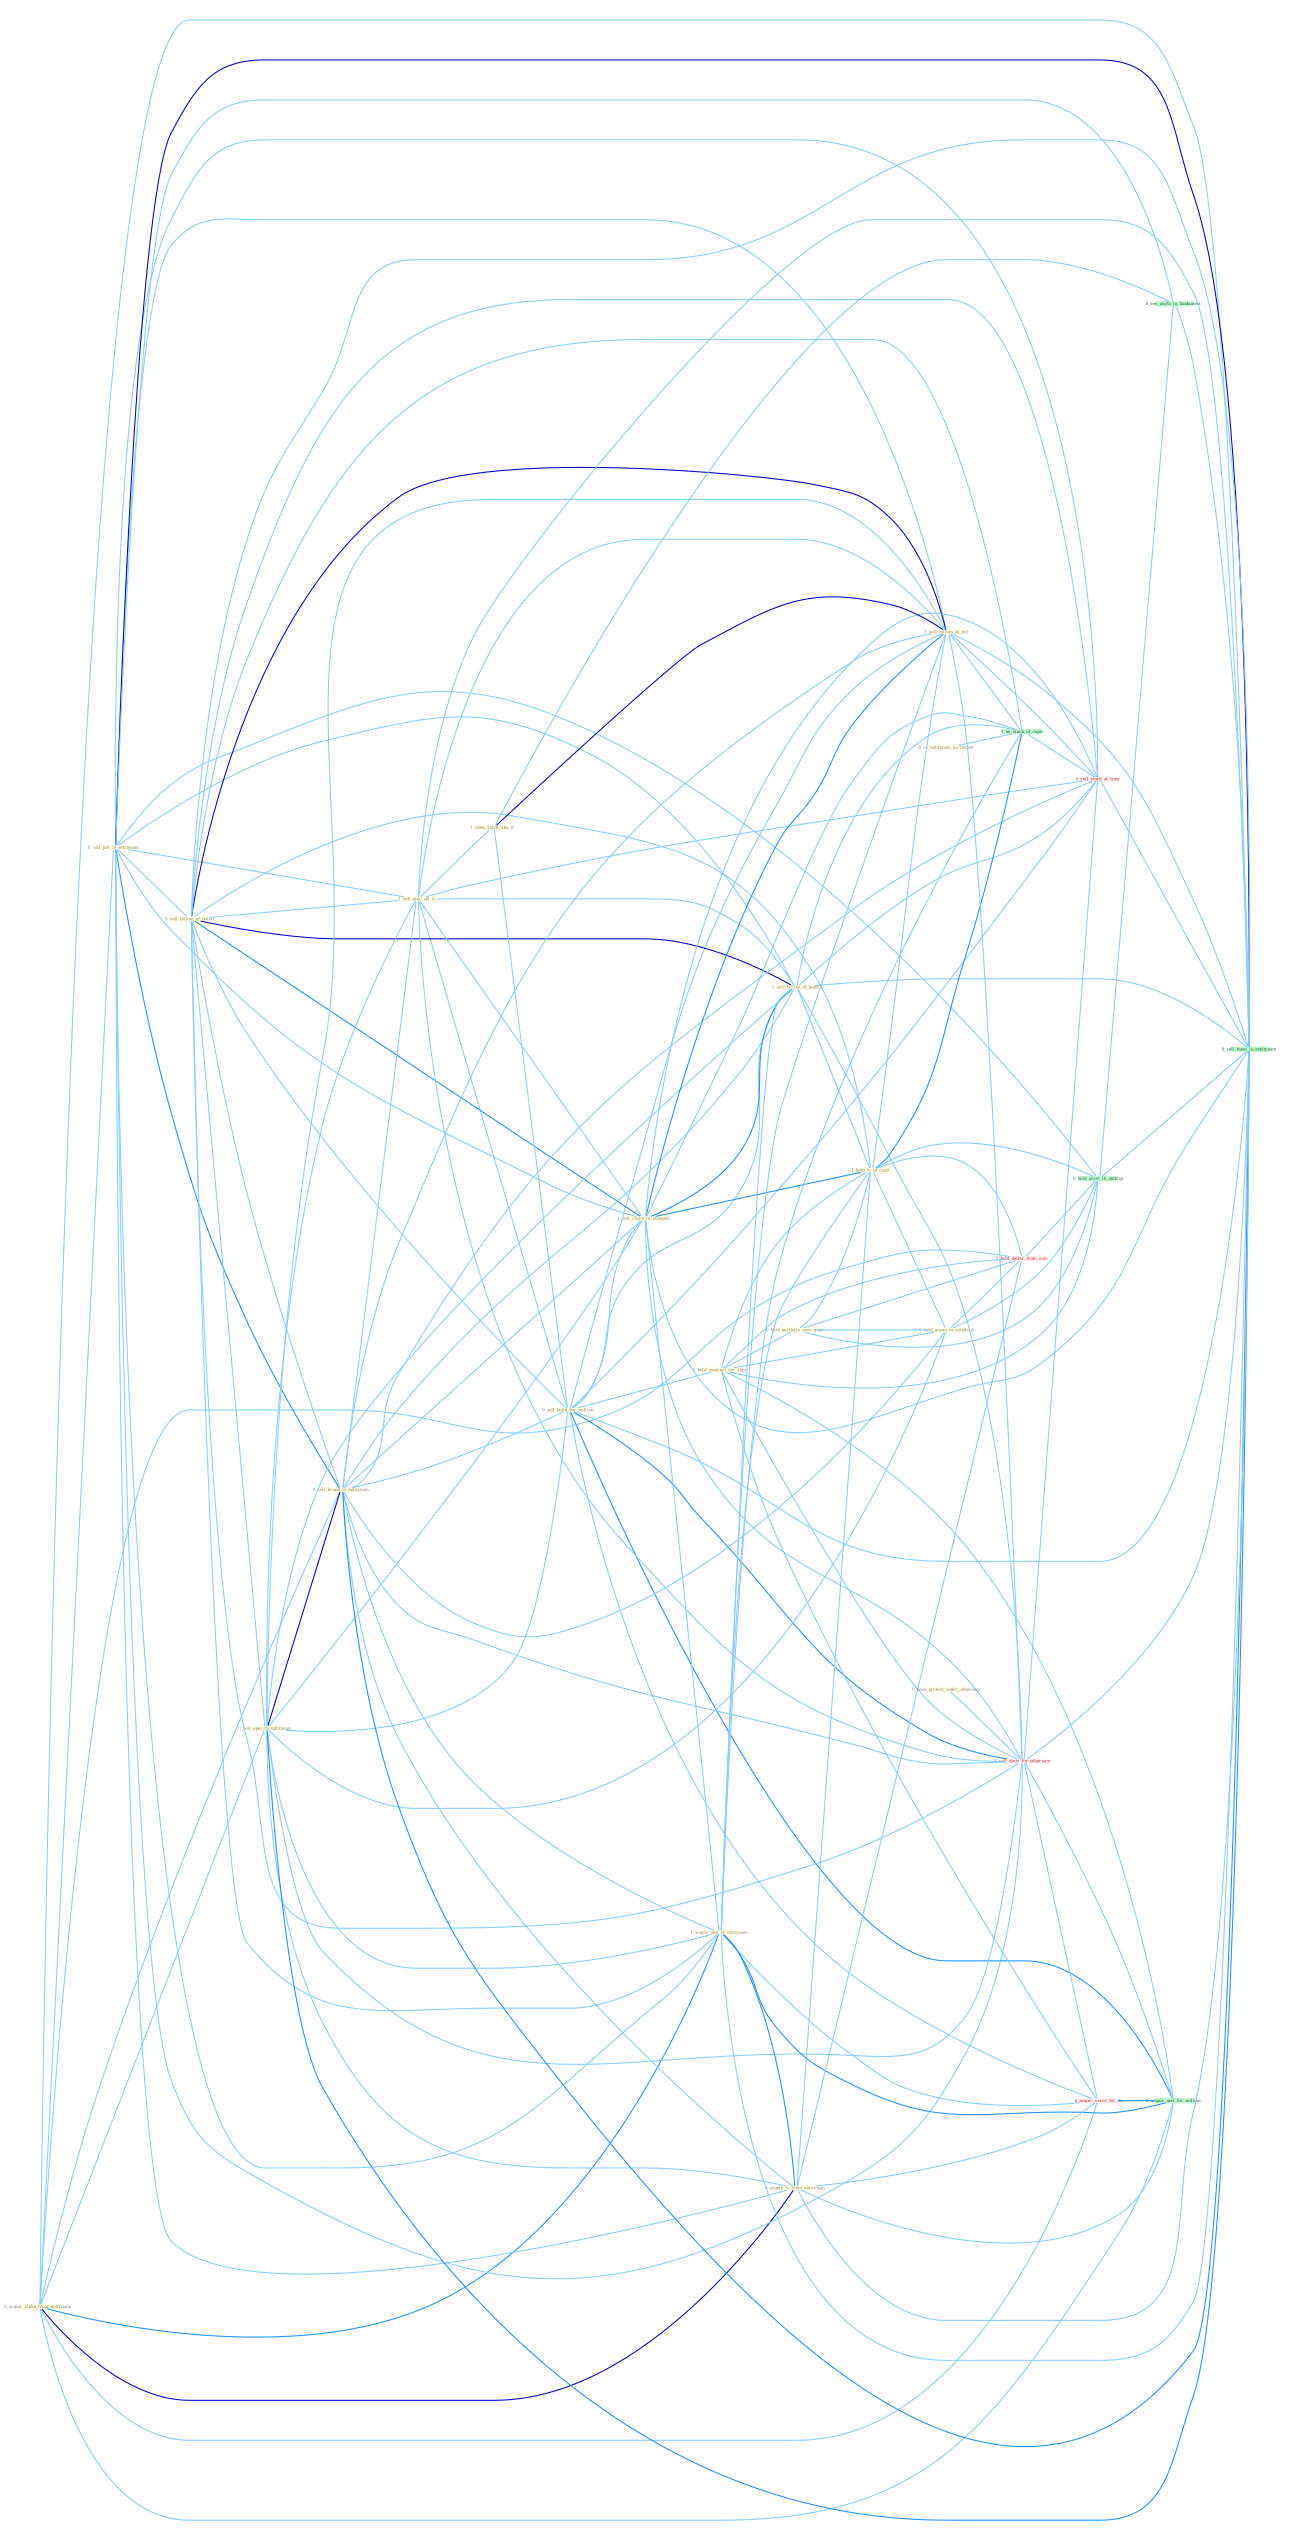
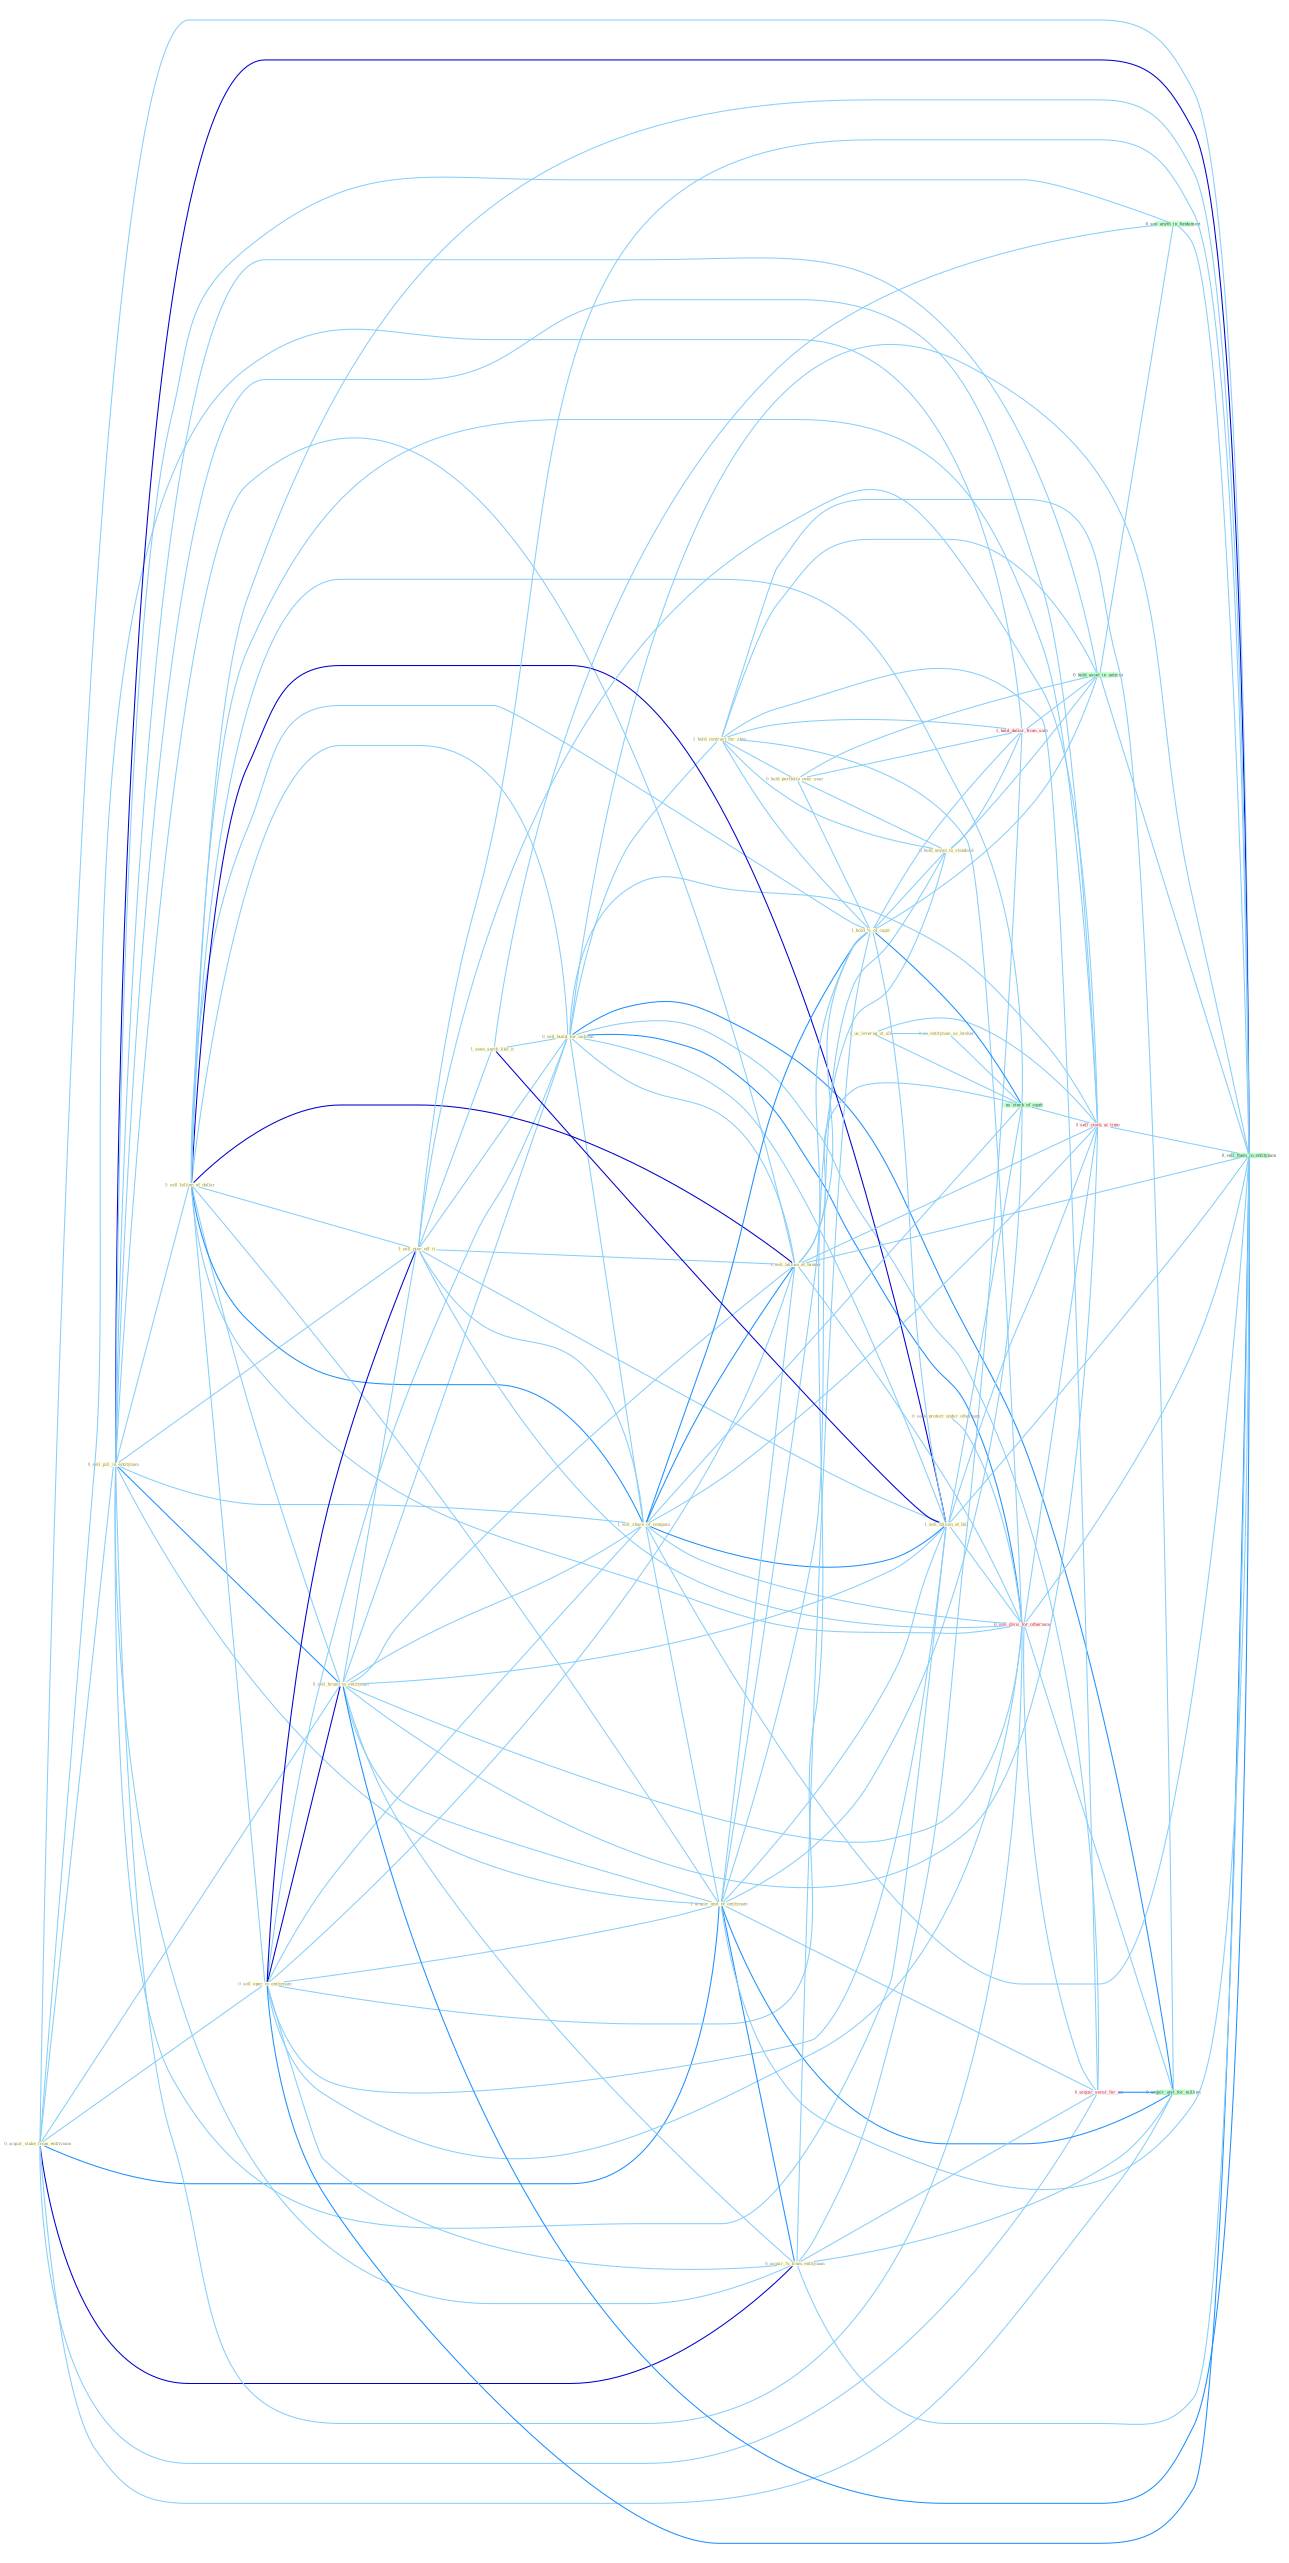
node "1_sell_billion_of_bond": label "1_sell_billion_of_bond" -> "1_sell_billion_of_broker"
node "0_us_leverag_at_all": added
edge "1_sell_piec_off_it" -- "0_sell_oper_to_entitynam": color #87cefa -> #0000cd
edge "0_hold_anyon_to_standard" -- "0_sell_brand_to_entitynam": now "0_hold_anyon_to_standard" -- "1_acquir_unit_of_entitynam"
